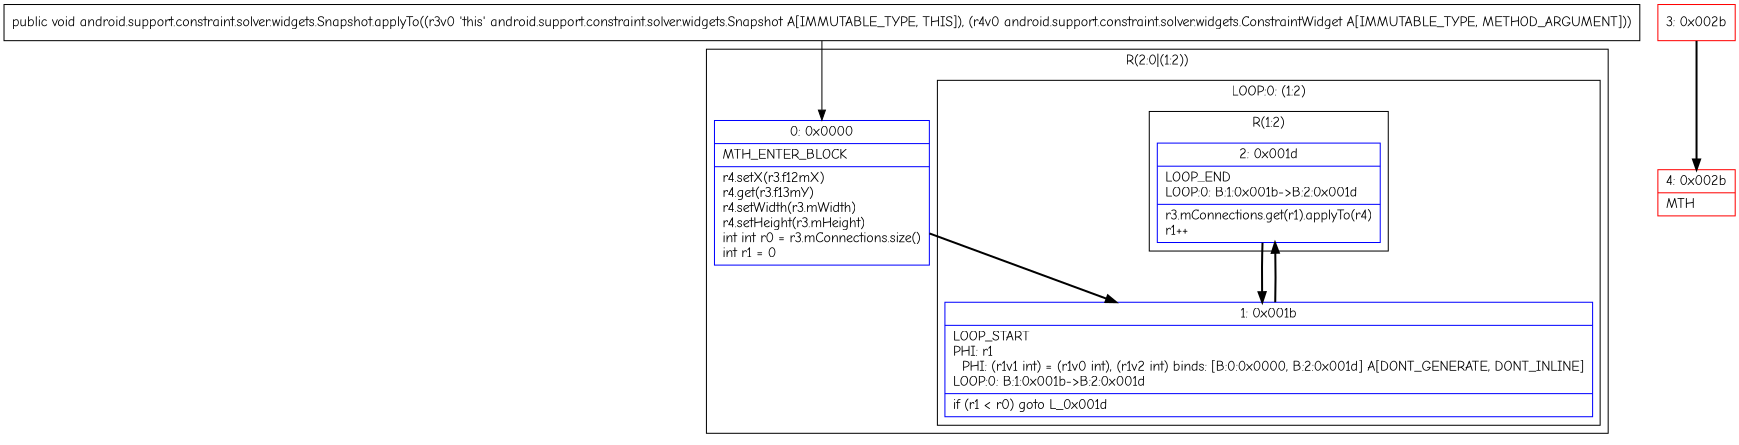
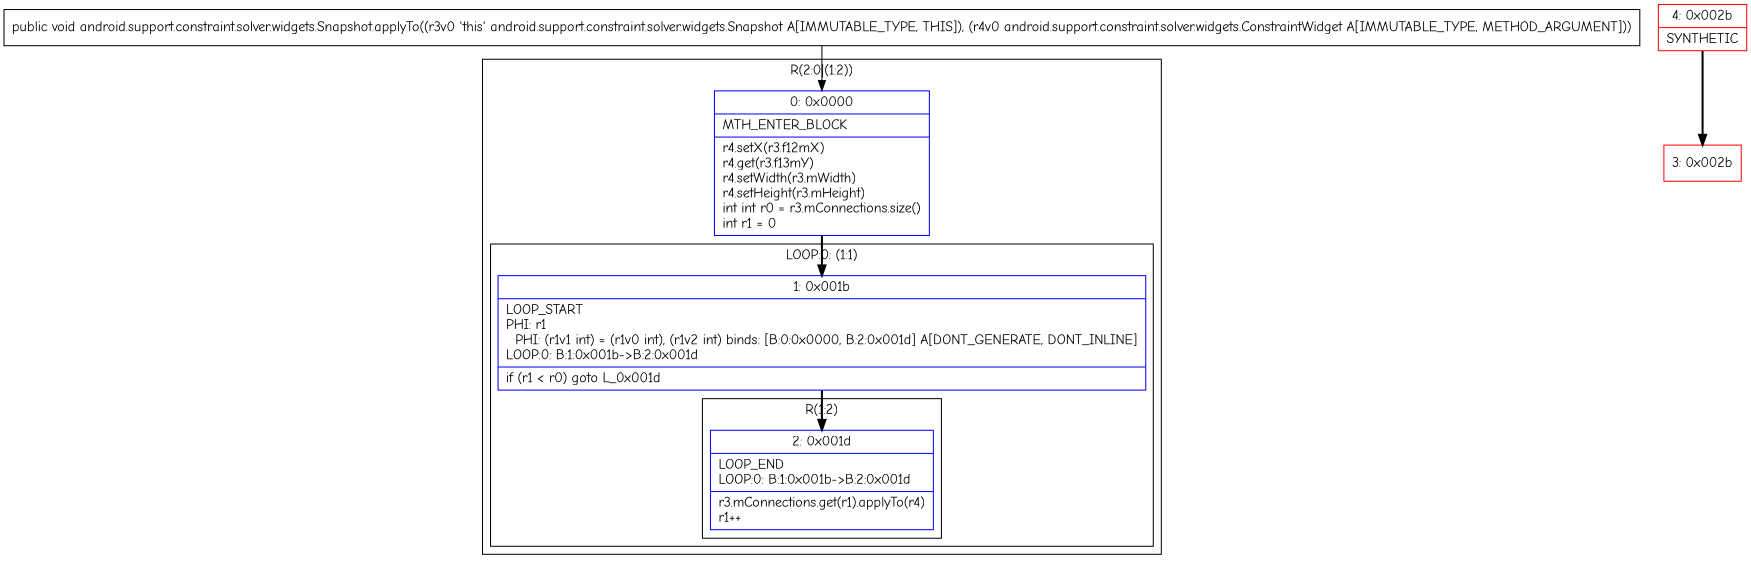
cluster "LOOP:0: (1:2)": label "LOOP:0: (1:2)" -> "LOOP:0: (1:1)"
edge "3: 0x002b" -> "4: 0x002b": reversed
node "4: 0x002b": text "MTH" -> "SYNTHETIC"
edge "2: 0x001d" -> "1: 0x001b": removed
